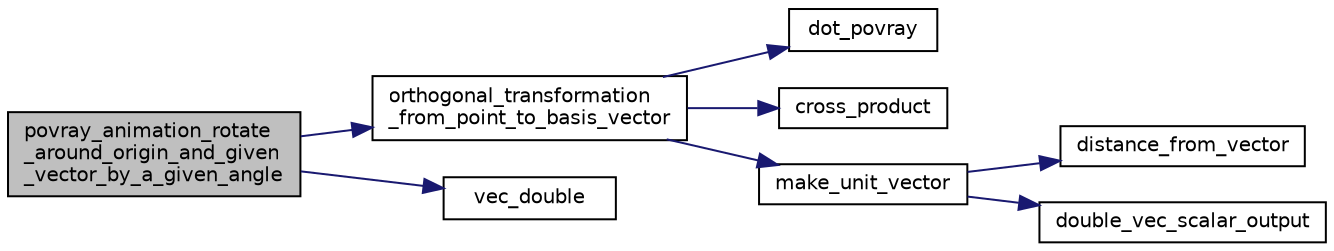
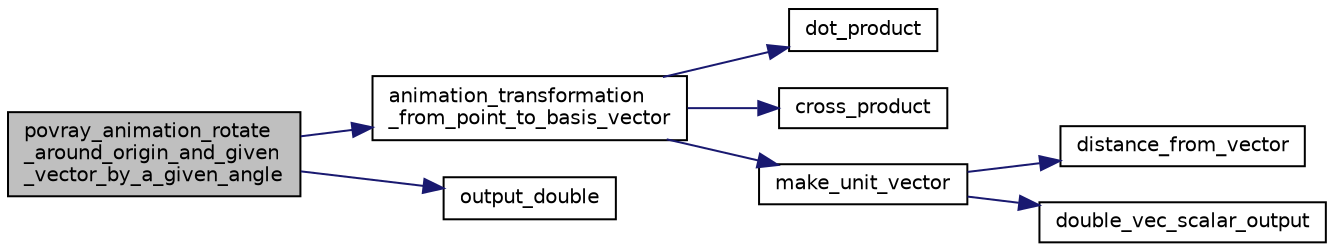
node "dot_povray": label "dot_povray" -> "dot_product"
node "orthogonal_transformation _from_point_to_basis_vector": label "orthogonal_transformation _from_point_to_basis_vector" -> "animation_transformation _from_point_to_basis_vector"
node "vec_double": label "vec_double" -> "output_double"
